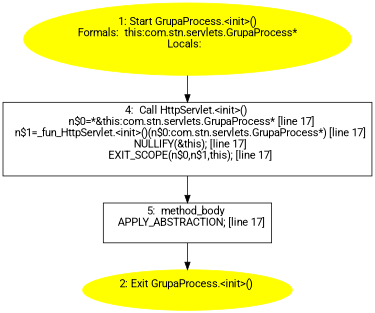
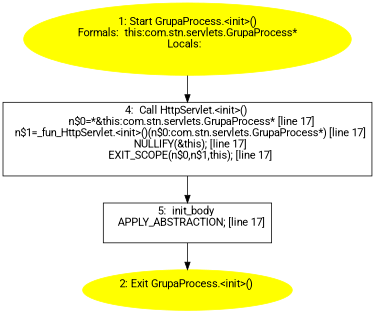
node "5:  method_body APPLY_ABSTRACTION; [line 17]": label "5:  method_body APPLY_ABSTRACTION; [line 17]" -> "5:  init_body APPLY_ABSTRACTION; [line 17]"
